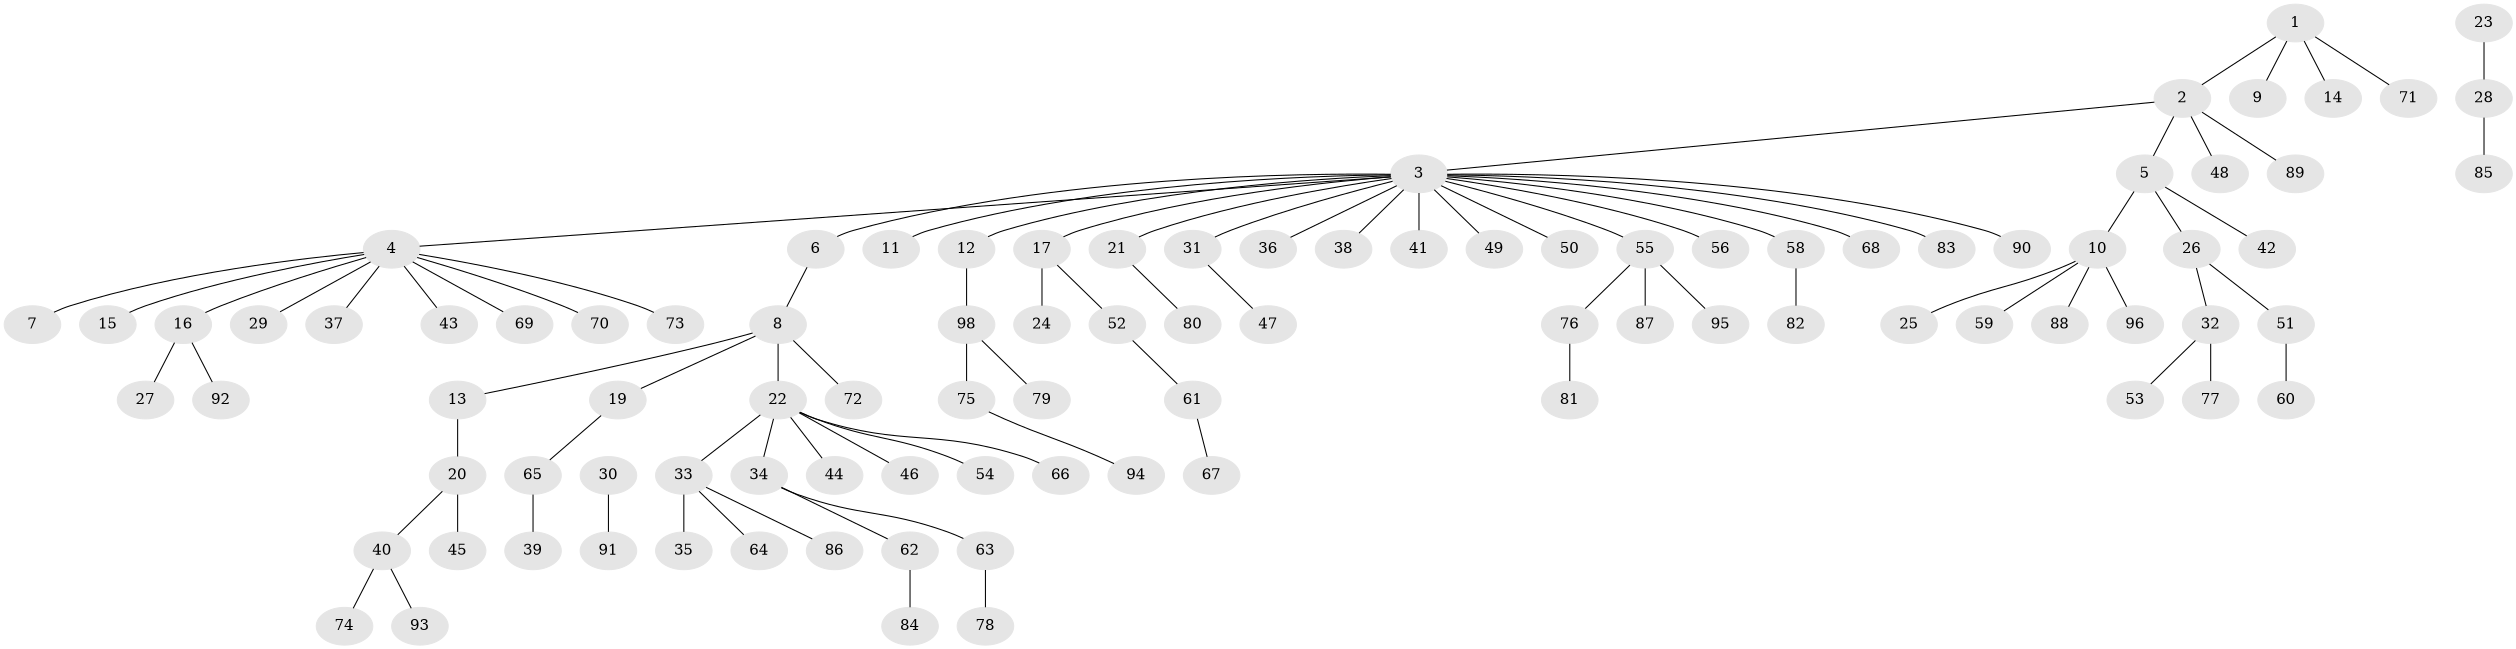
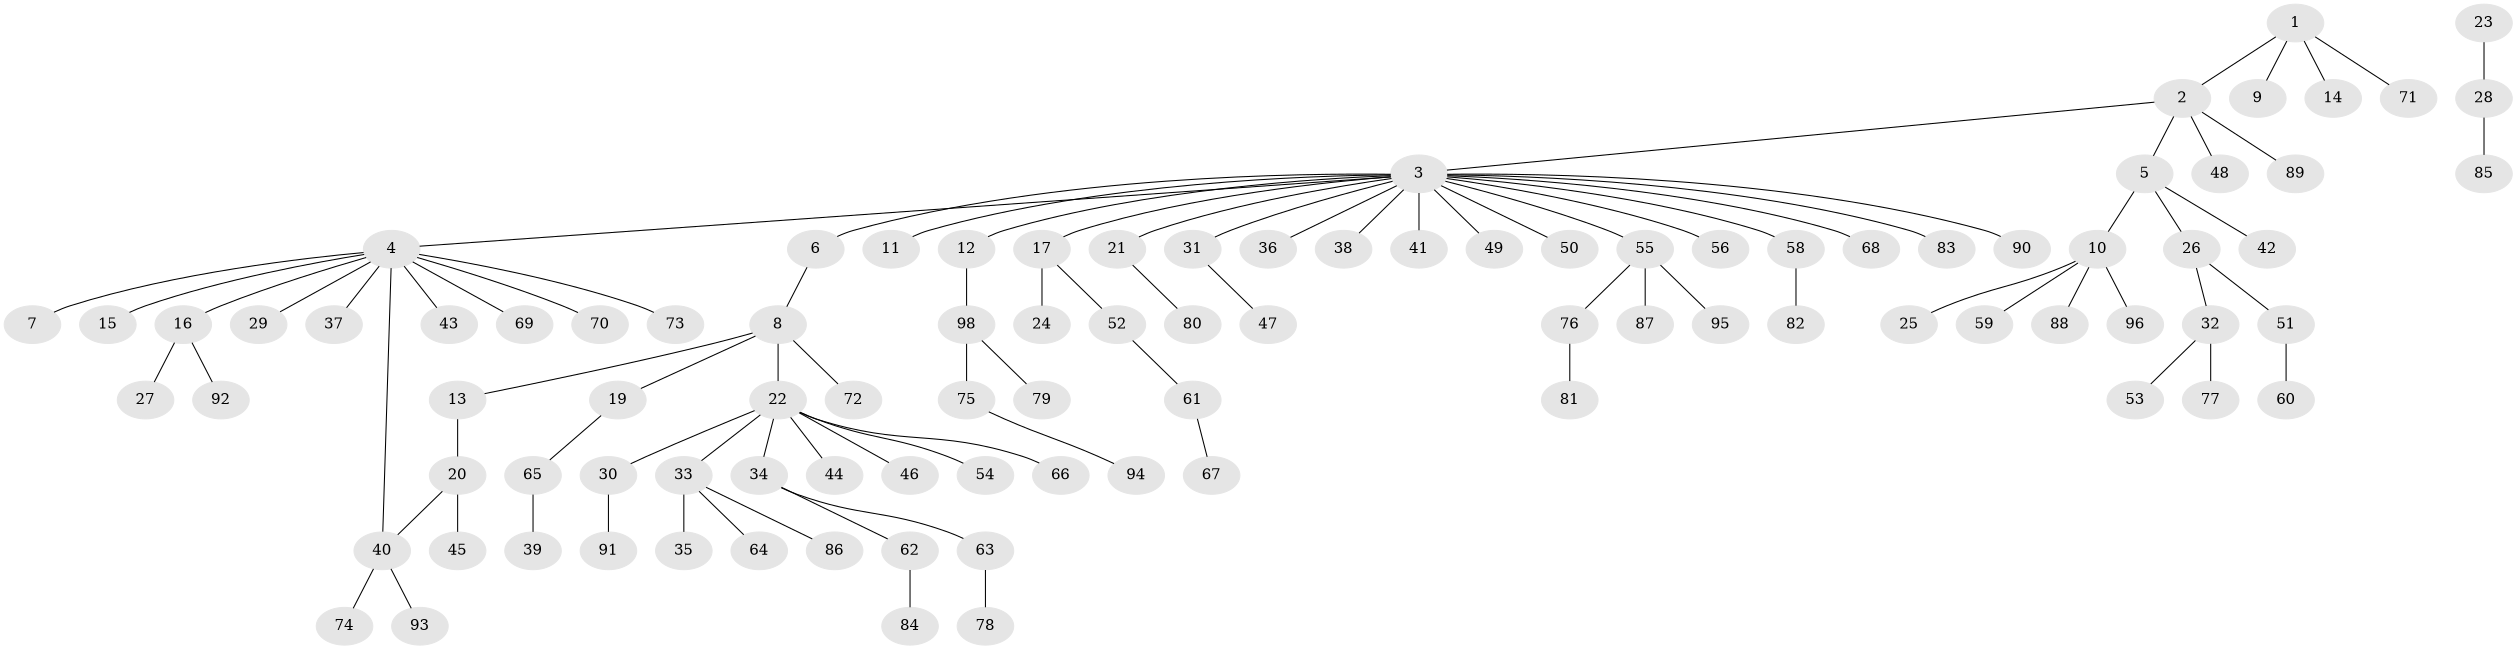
edge "4" -- "40": added
edge "22" -- "30": added
